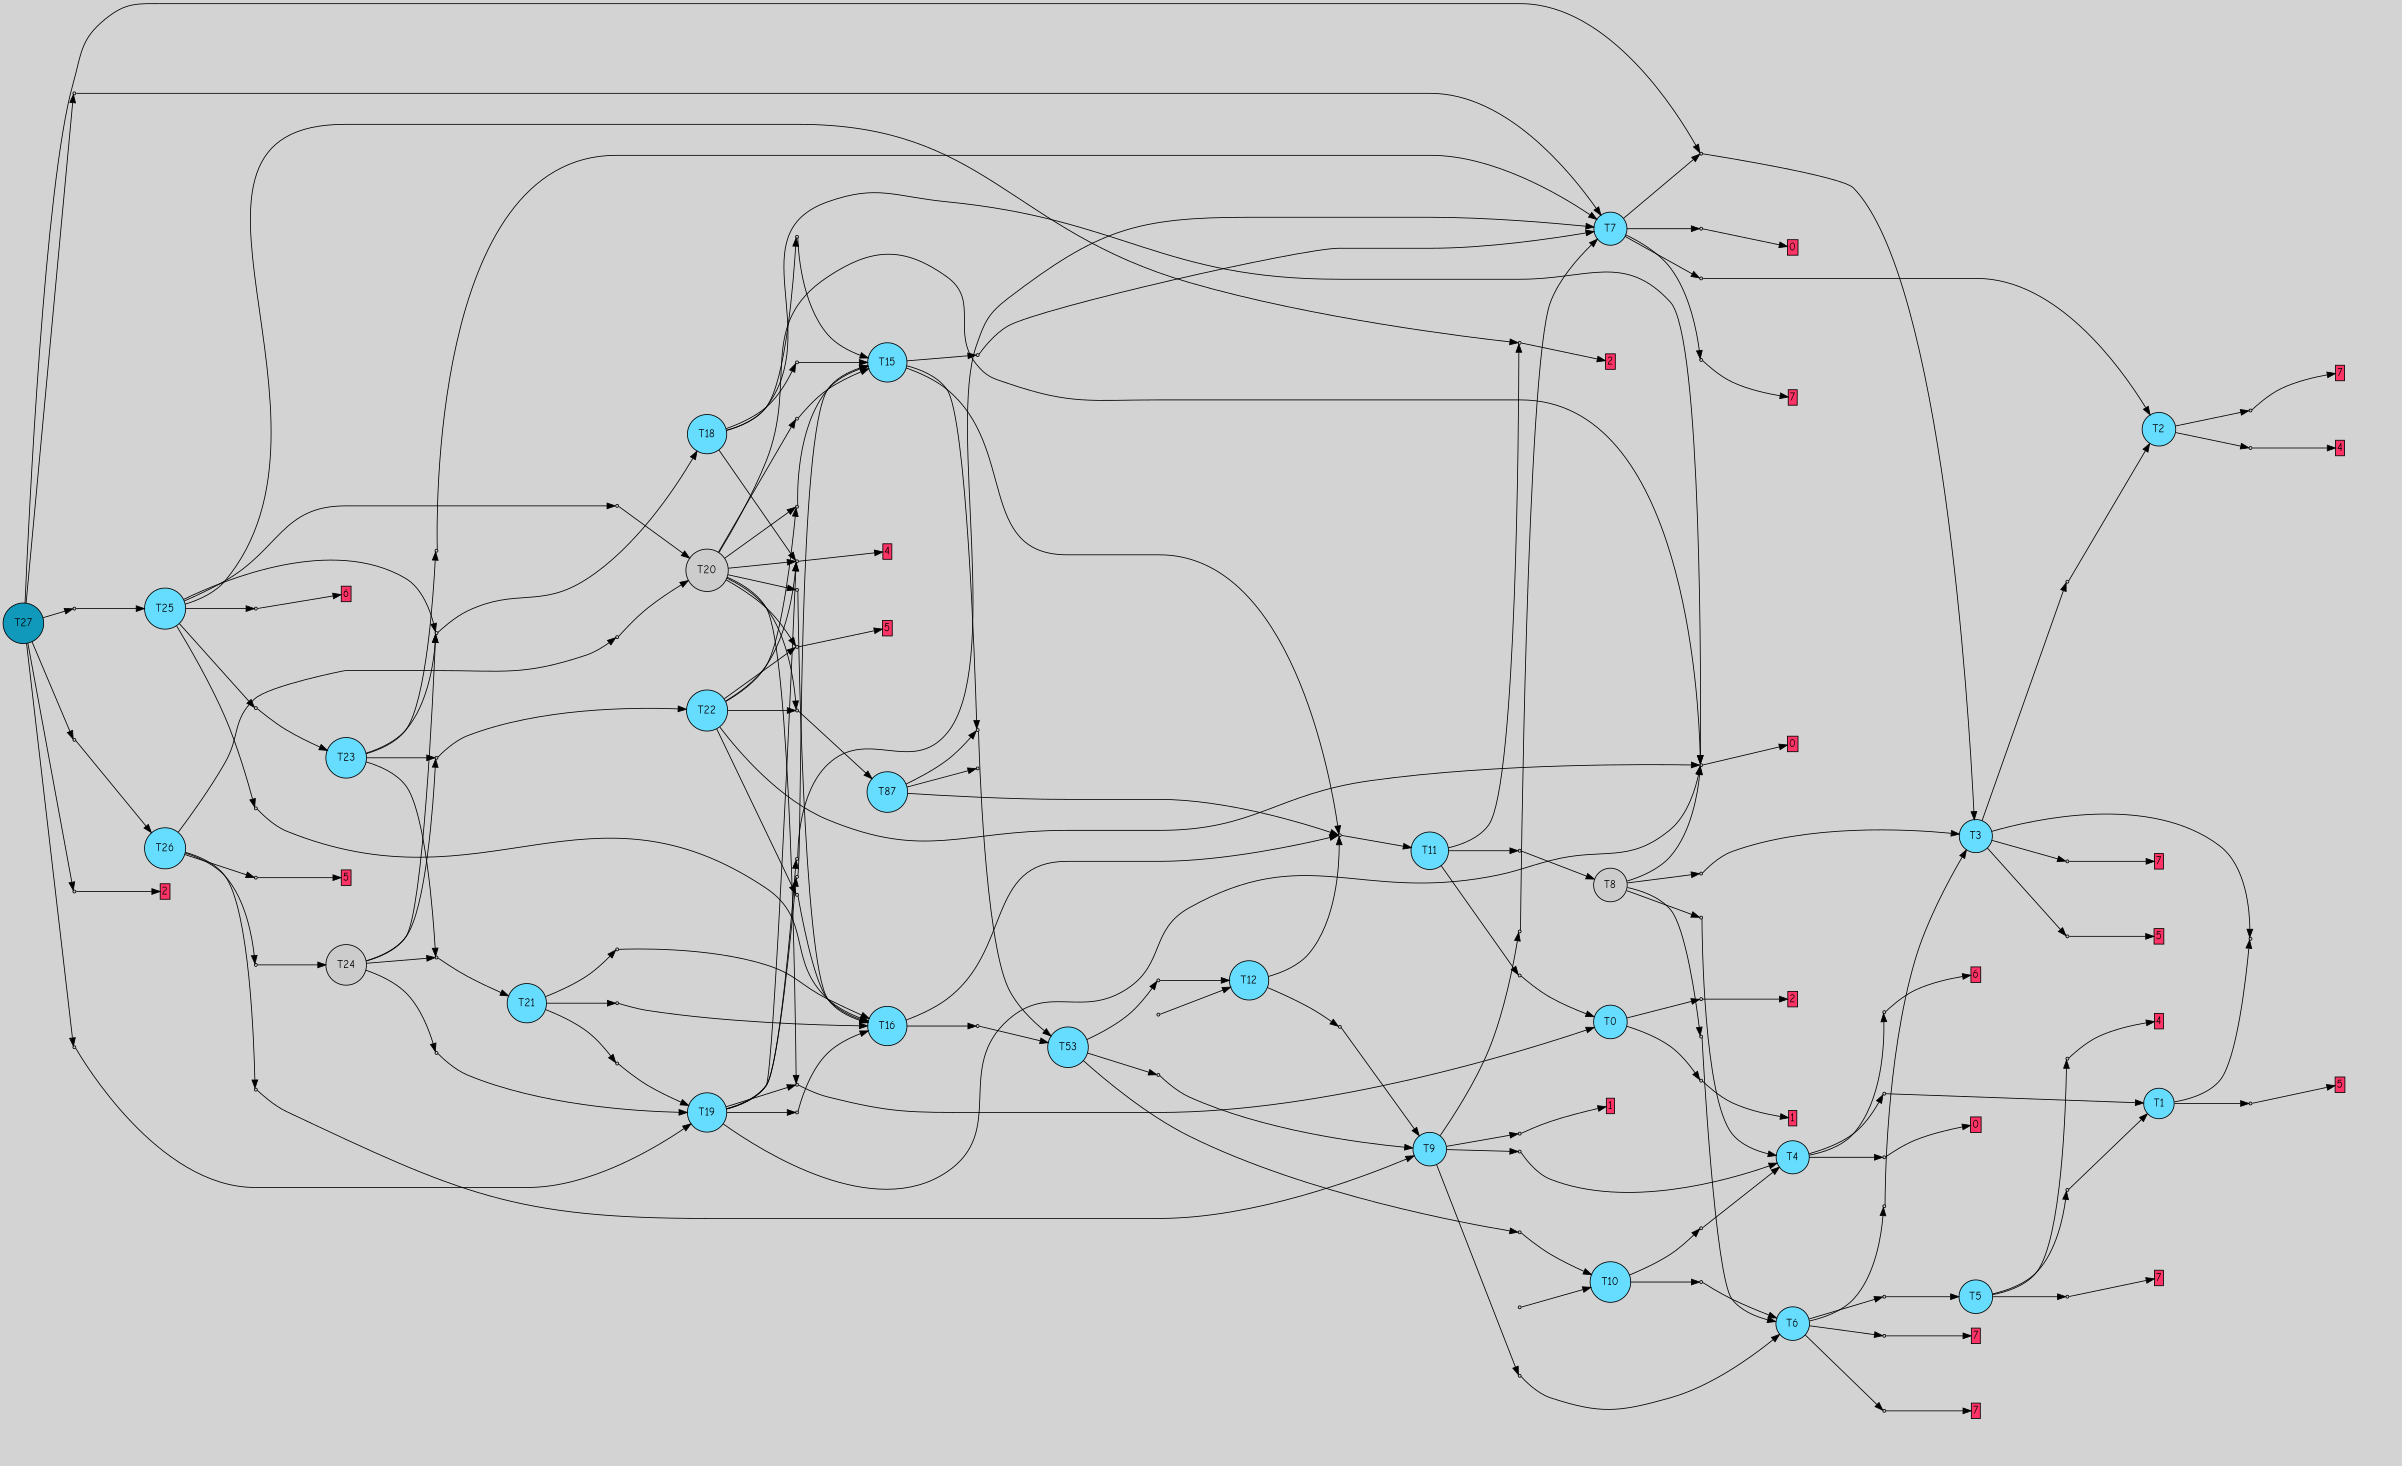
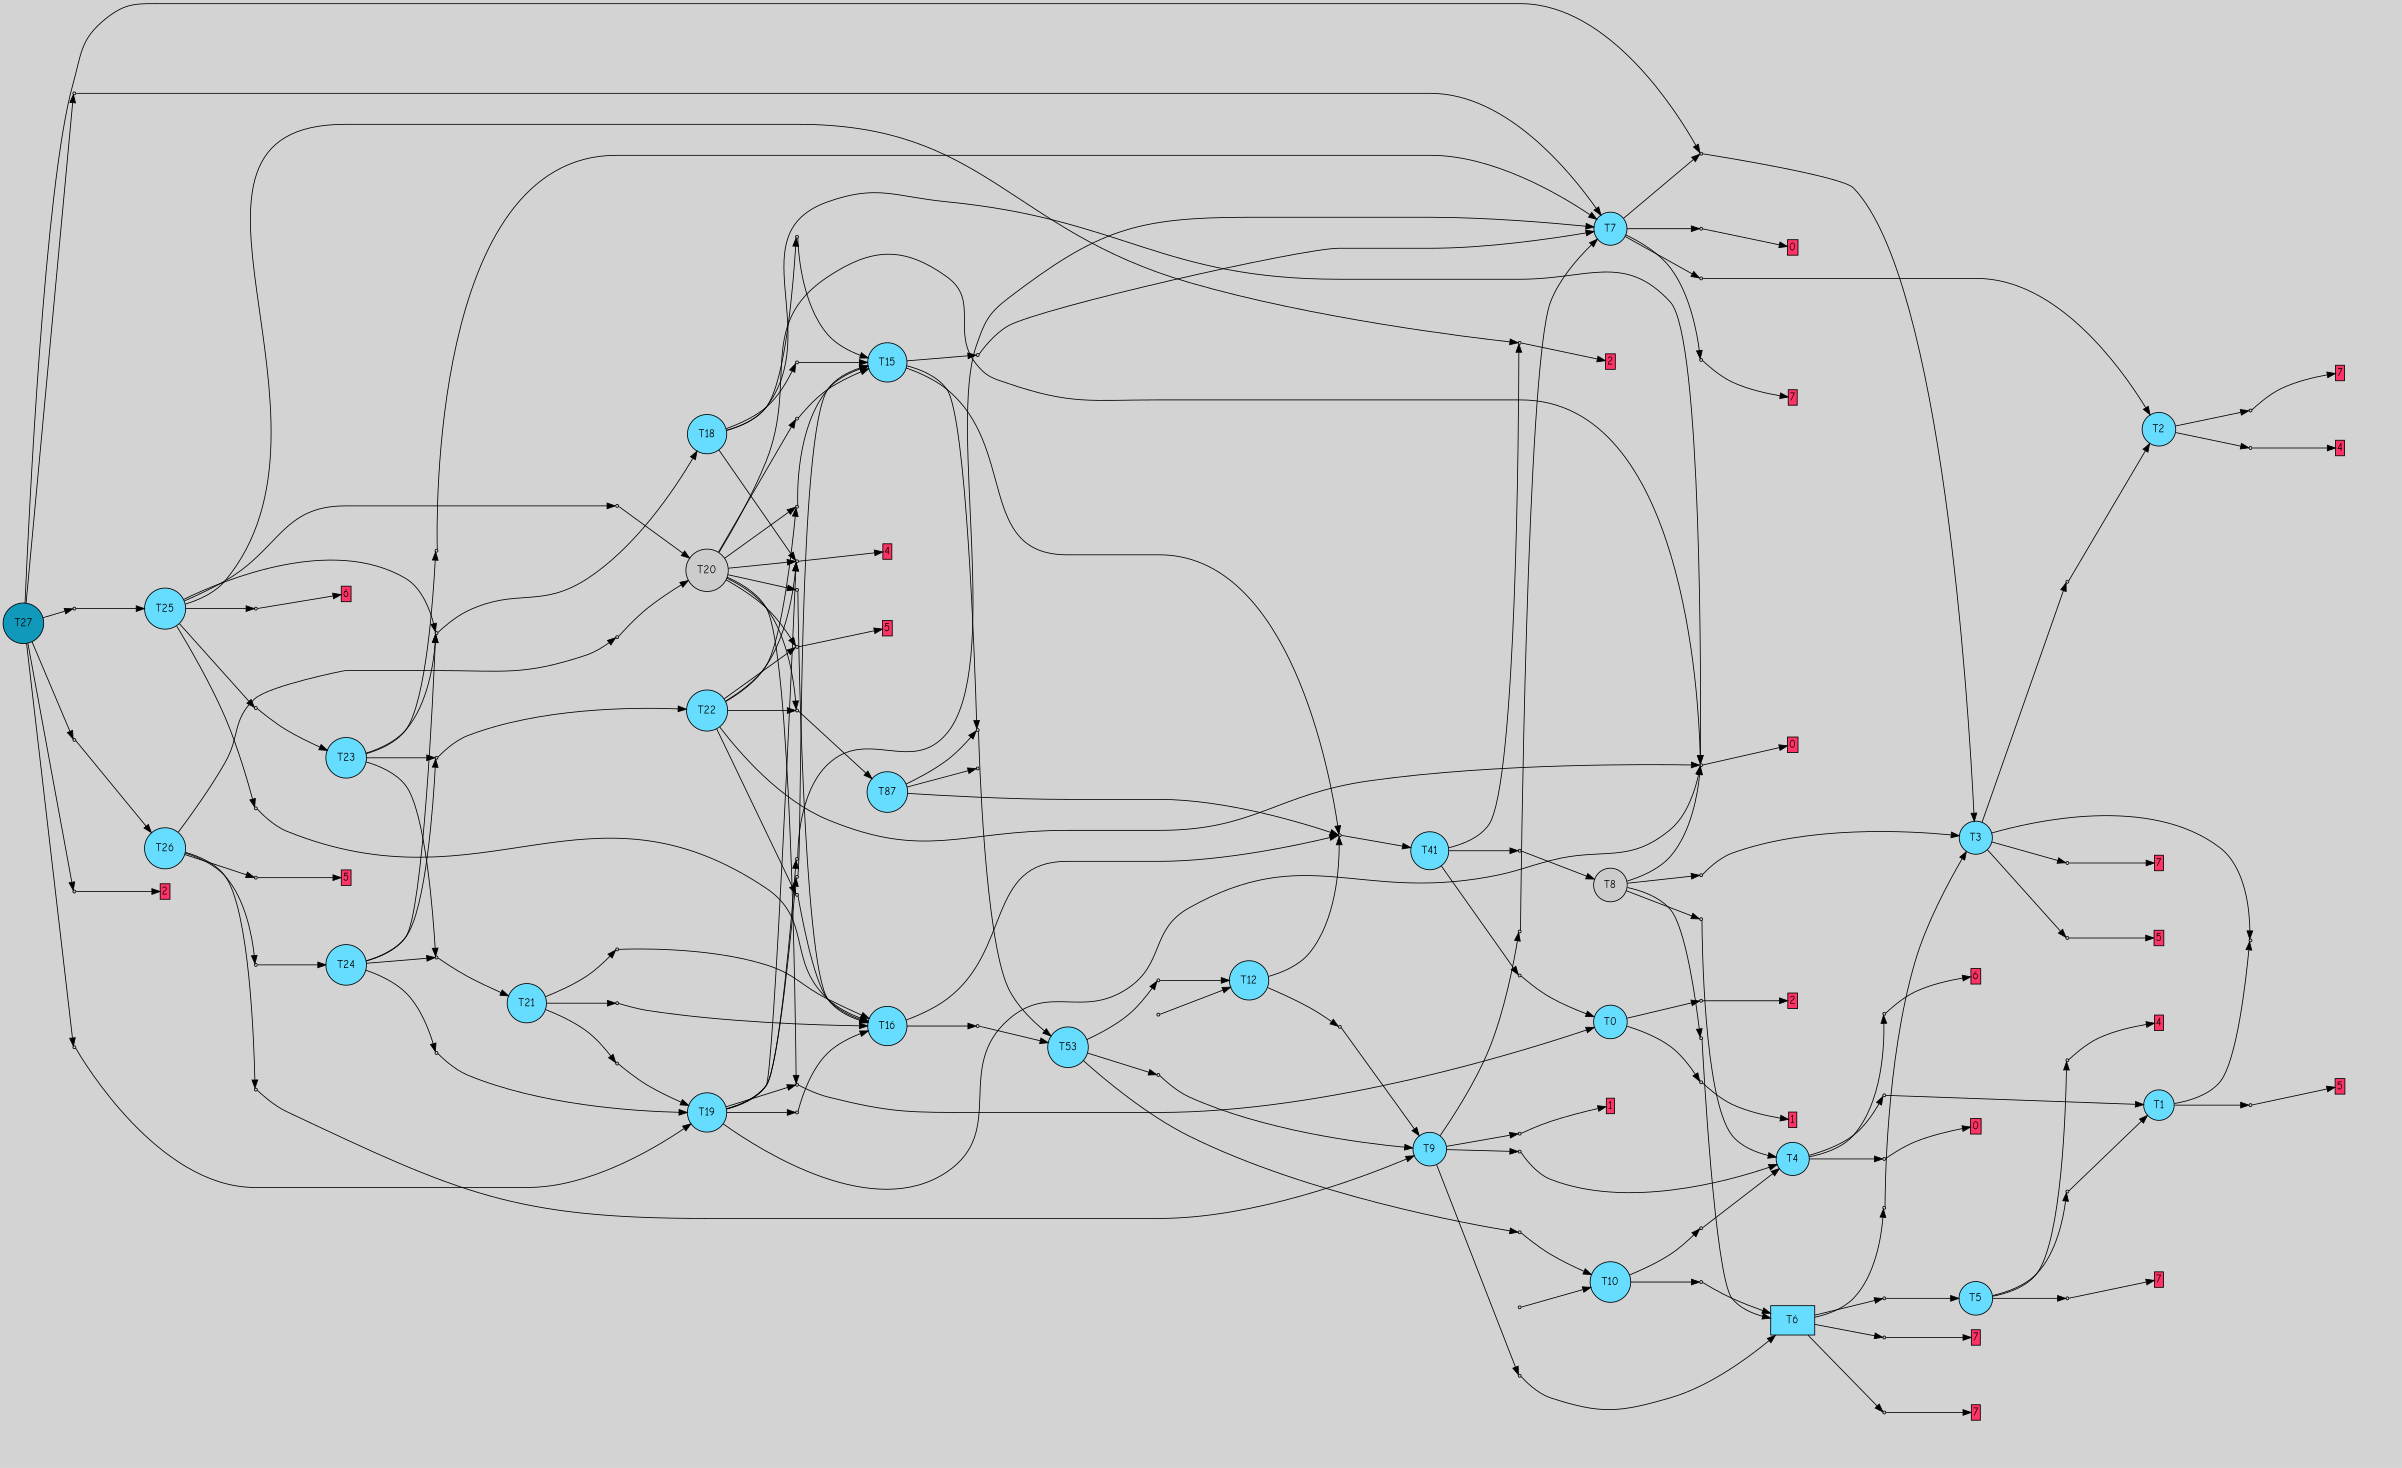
node "T11": label "T11" -> "T41"
node "T24": fillcolor #cccccc -> #66ddff
node "T6": shape circle -> box
